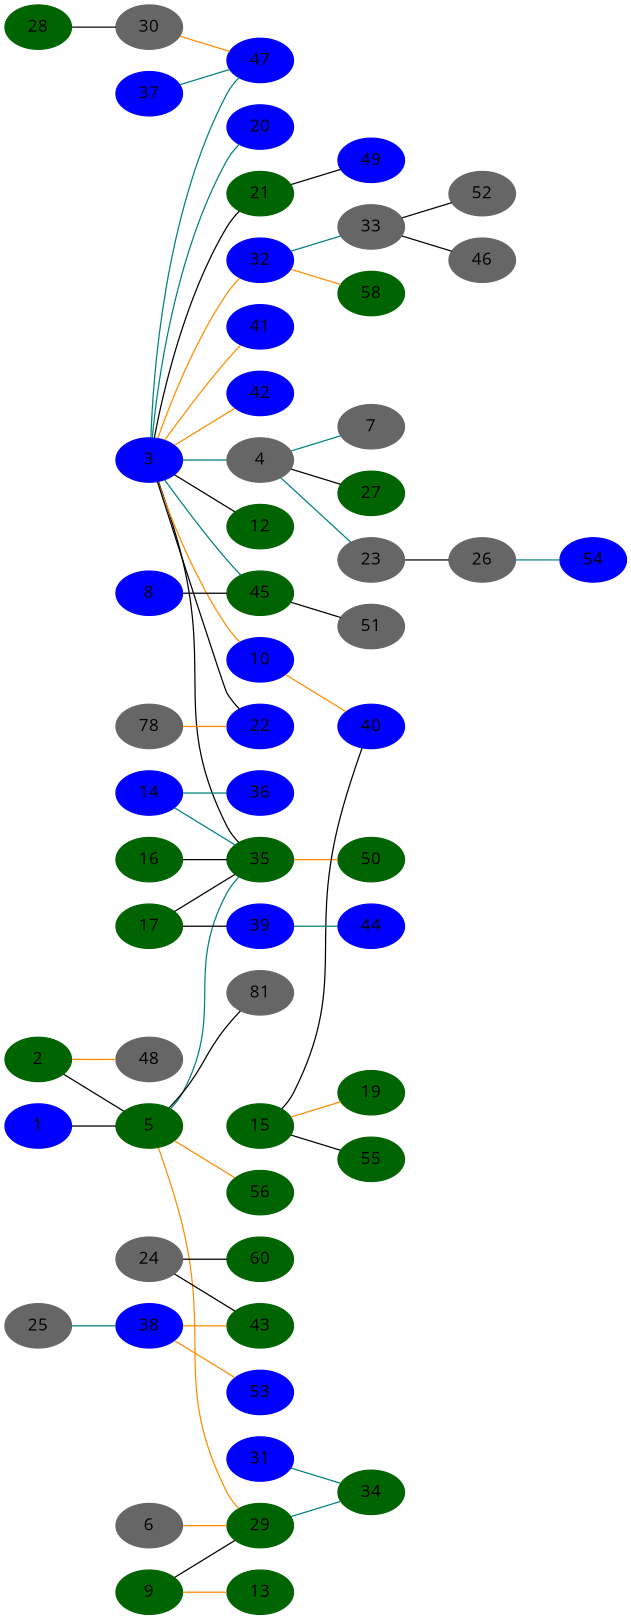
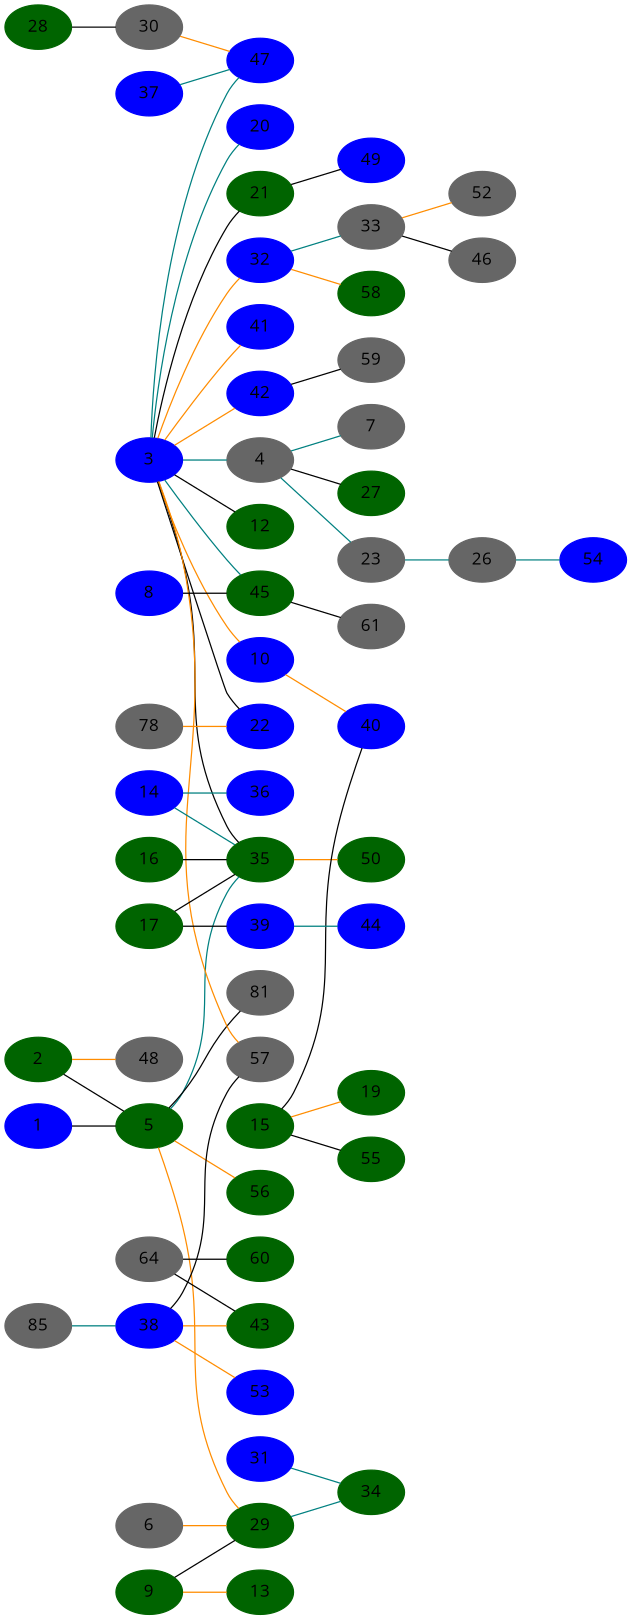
edge "52" -- "33": color black -> darkorange
node "59": added
edge "23" -- "26": color black -> teal
node "51": label "51" -> "61"
node "57": added
node "24": label "24" -> "64"
node "25": label "25" -> "85"
